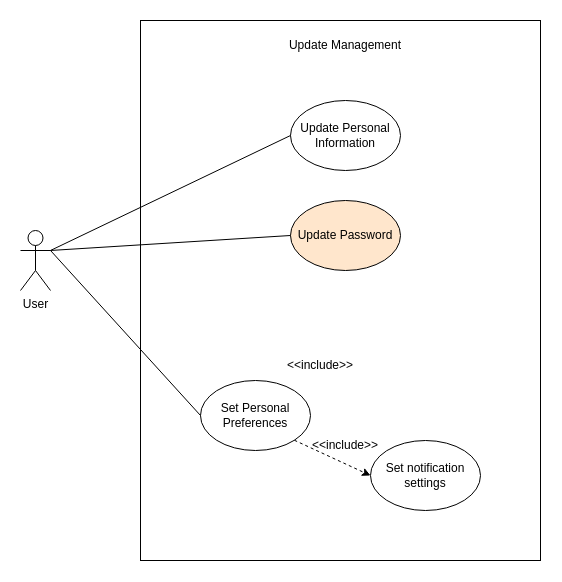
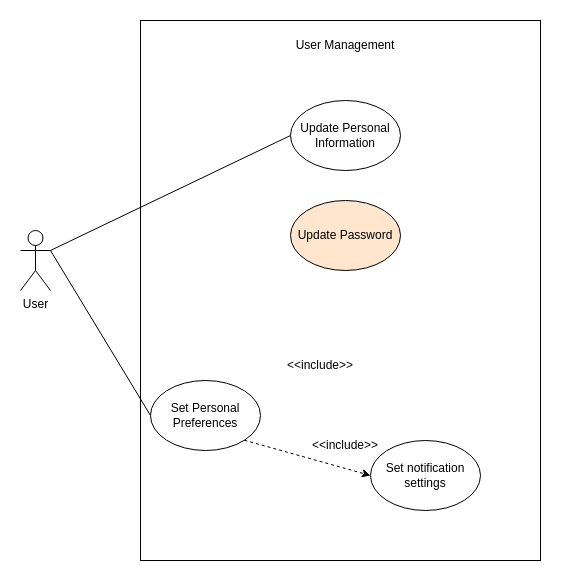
node "Update Management": label "Update Management" -> "User Management"
edge "Update Password" -- "User": removed
node "Set Personal Preferences": moved (256, 416) -> (206, 416)
